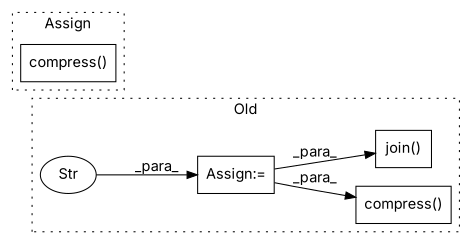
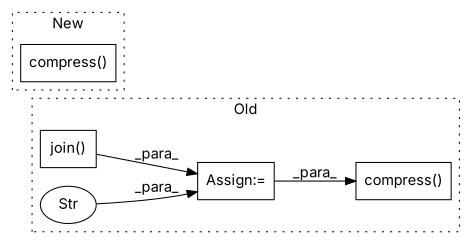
cluster "Assign": label "Assign" -> "New"
edge "Assign:=" -> "join()": reversed
